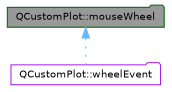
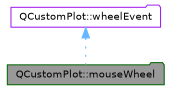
edge "QCustomPlot::wheelEvent" -> "QCustomPlot::mouseWheel": reversed
